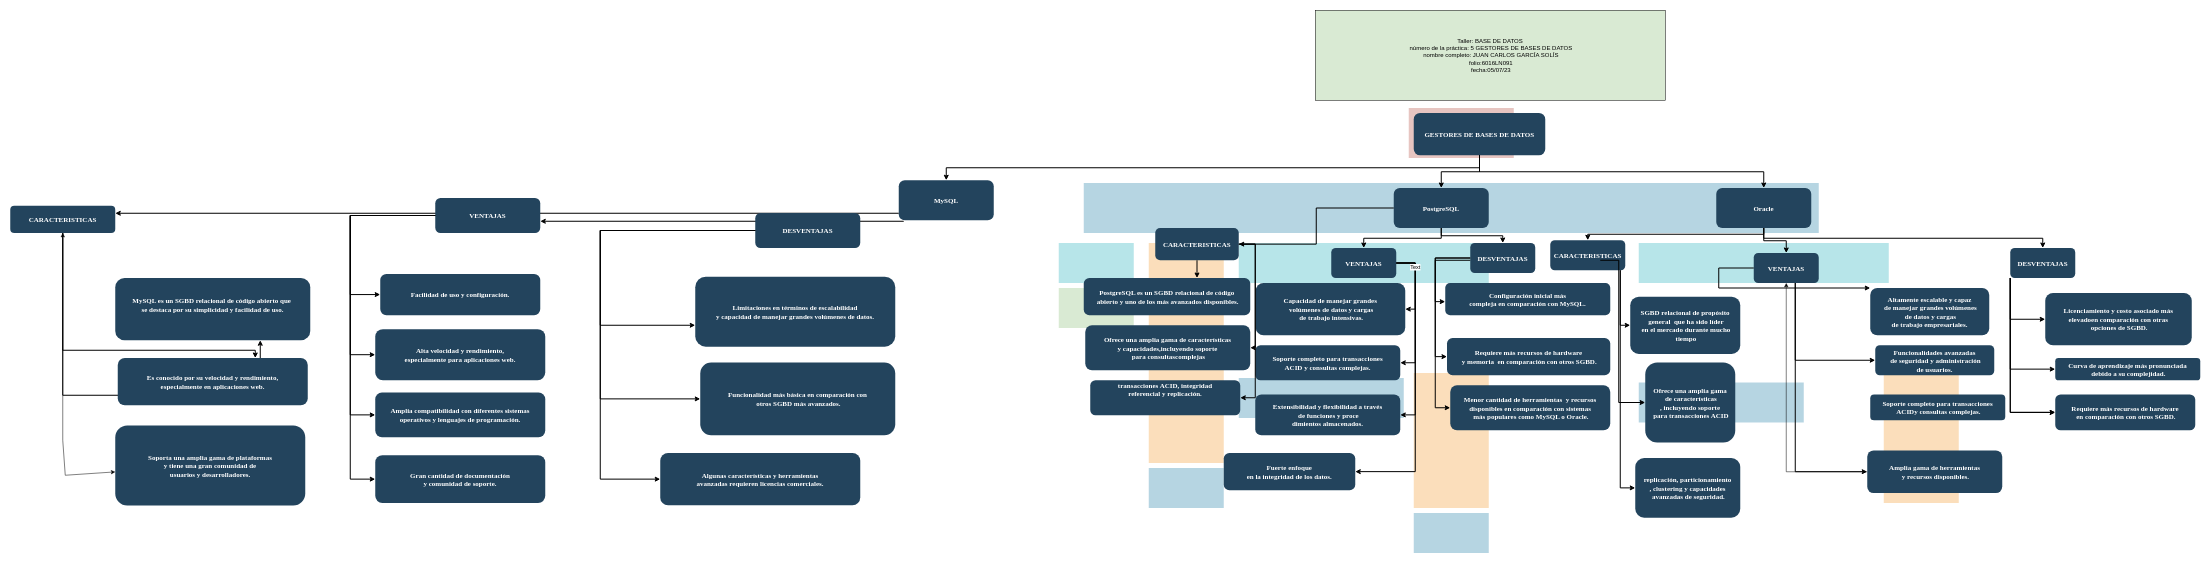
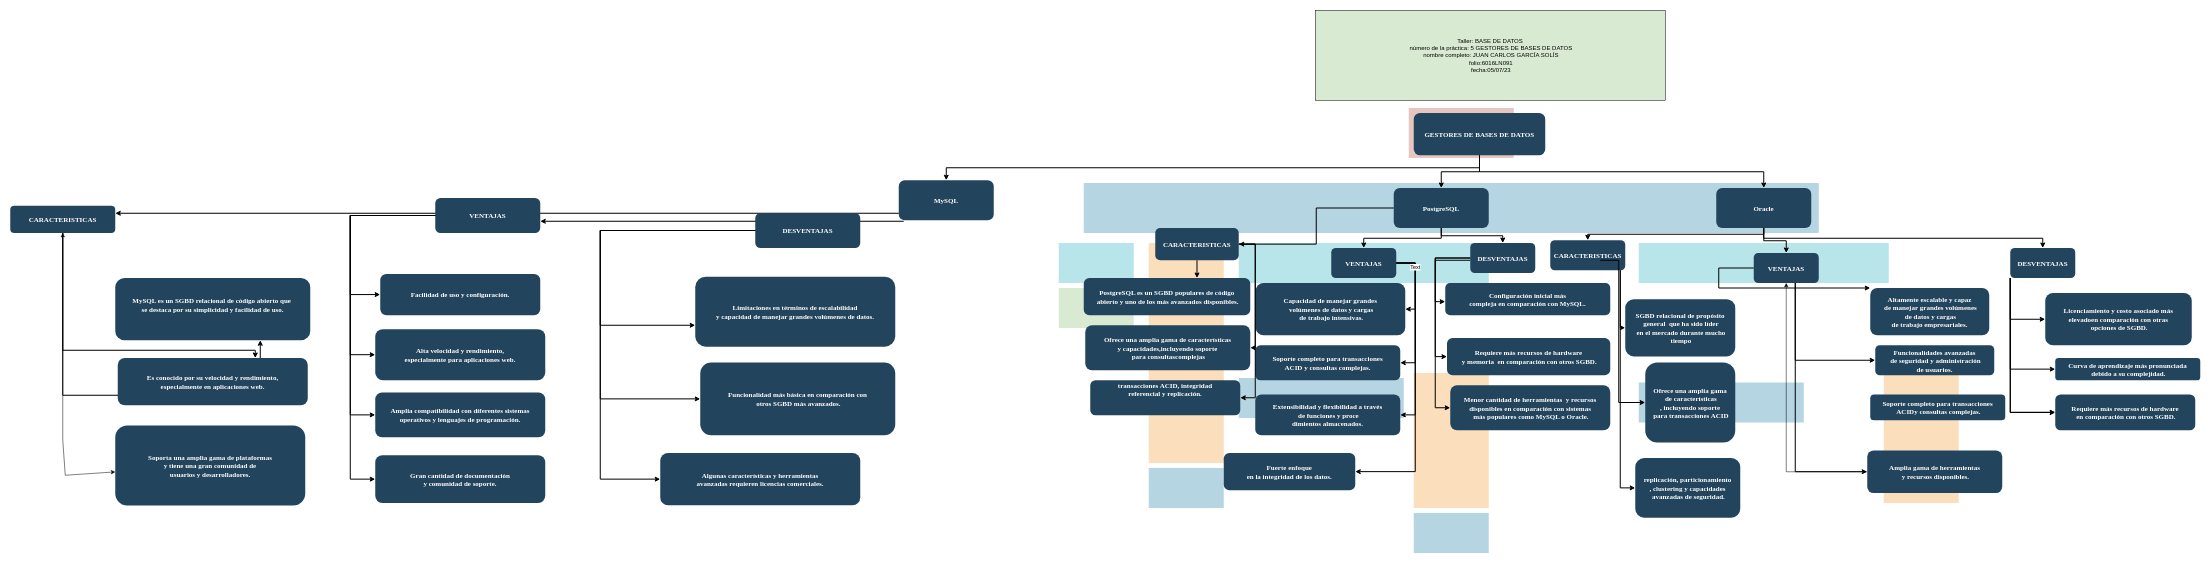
node "PostgreSQL es un SGBD relacional de código abierto y uno de los más avanzados disponibles.": label "PostgreSQL es un SGBD relacional de código abierto y uno de los más avanzados disponibles." -> "PostgreSQL es un SGBD populares de código abierto y uno de los más avanzados disponibles."
node "SGBD relacional de propósito general que ha sido líder en el mercado durante mucho tiempo": moved (1685, 325) -> (1680, 328)
